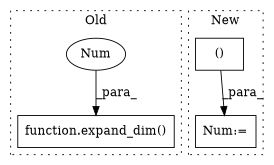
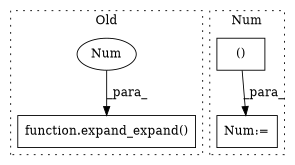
cluster "New": label "New" -> "Num"
node "function.expand_dim()": label "function.expand_dim()" -> "function.expand_expand()"
